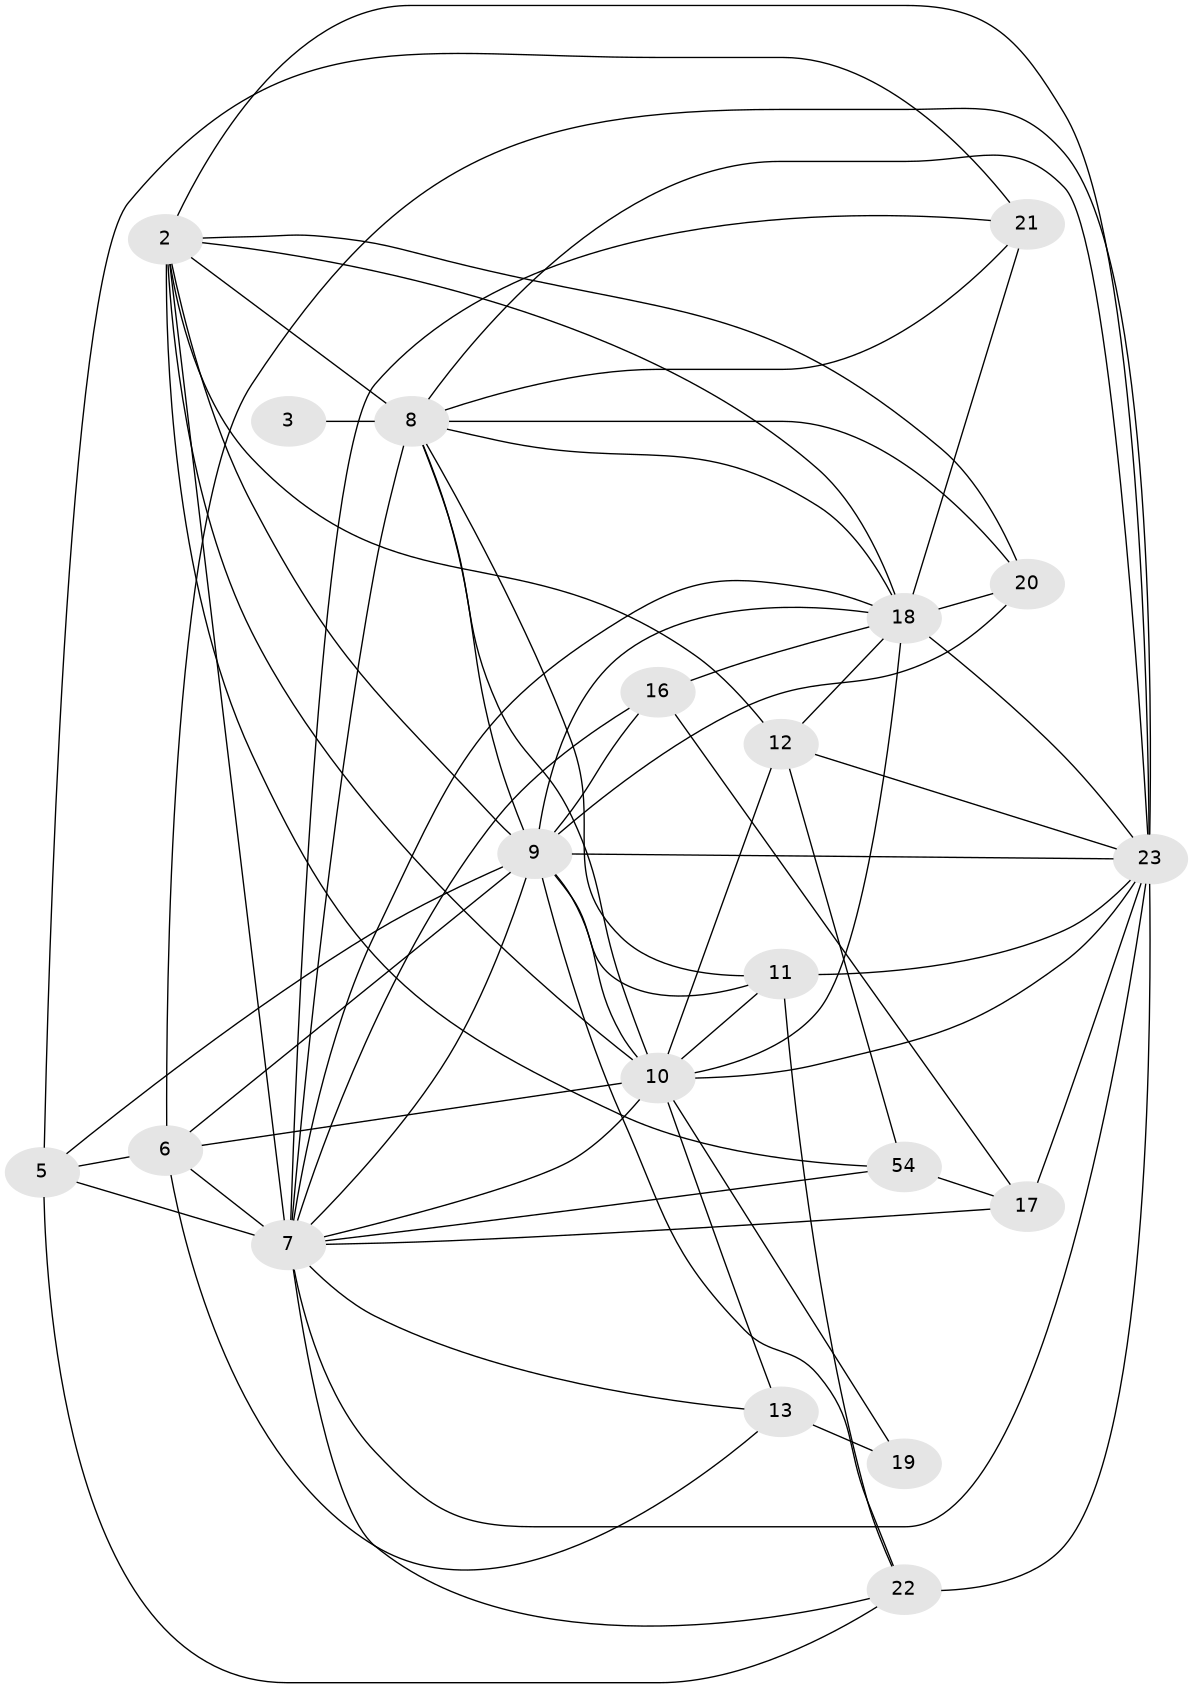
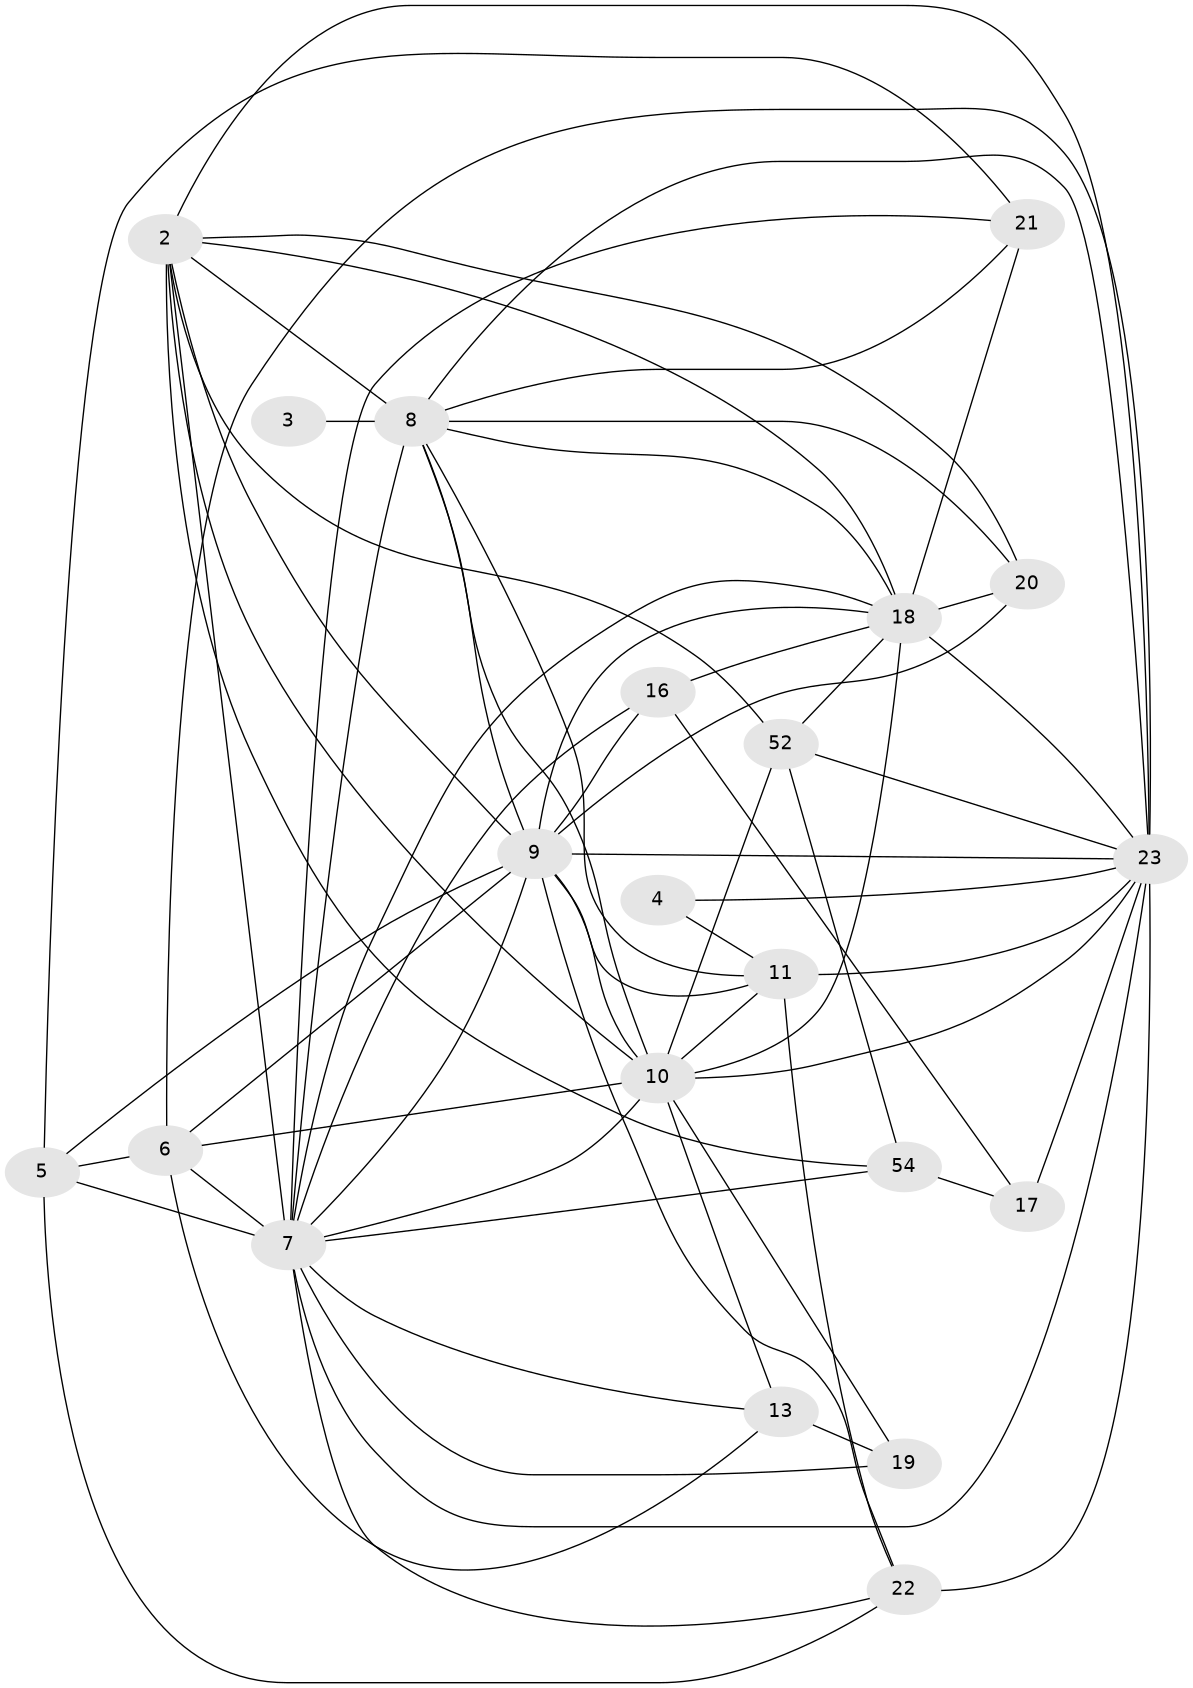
node "12": label "12" -> "52"
node "4": added
edge "17" -- "7": now "19" -- "7"
